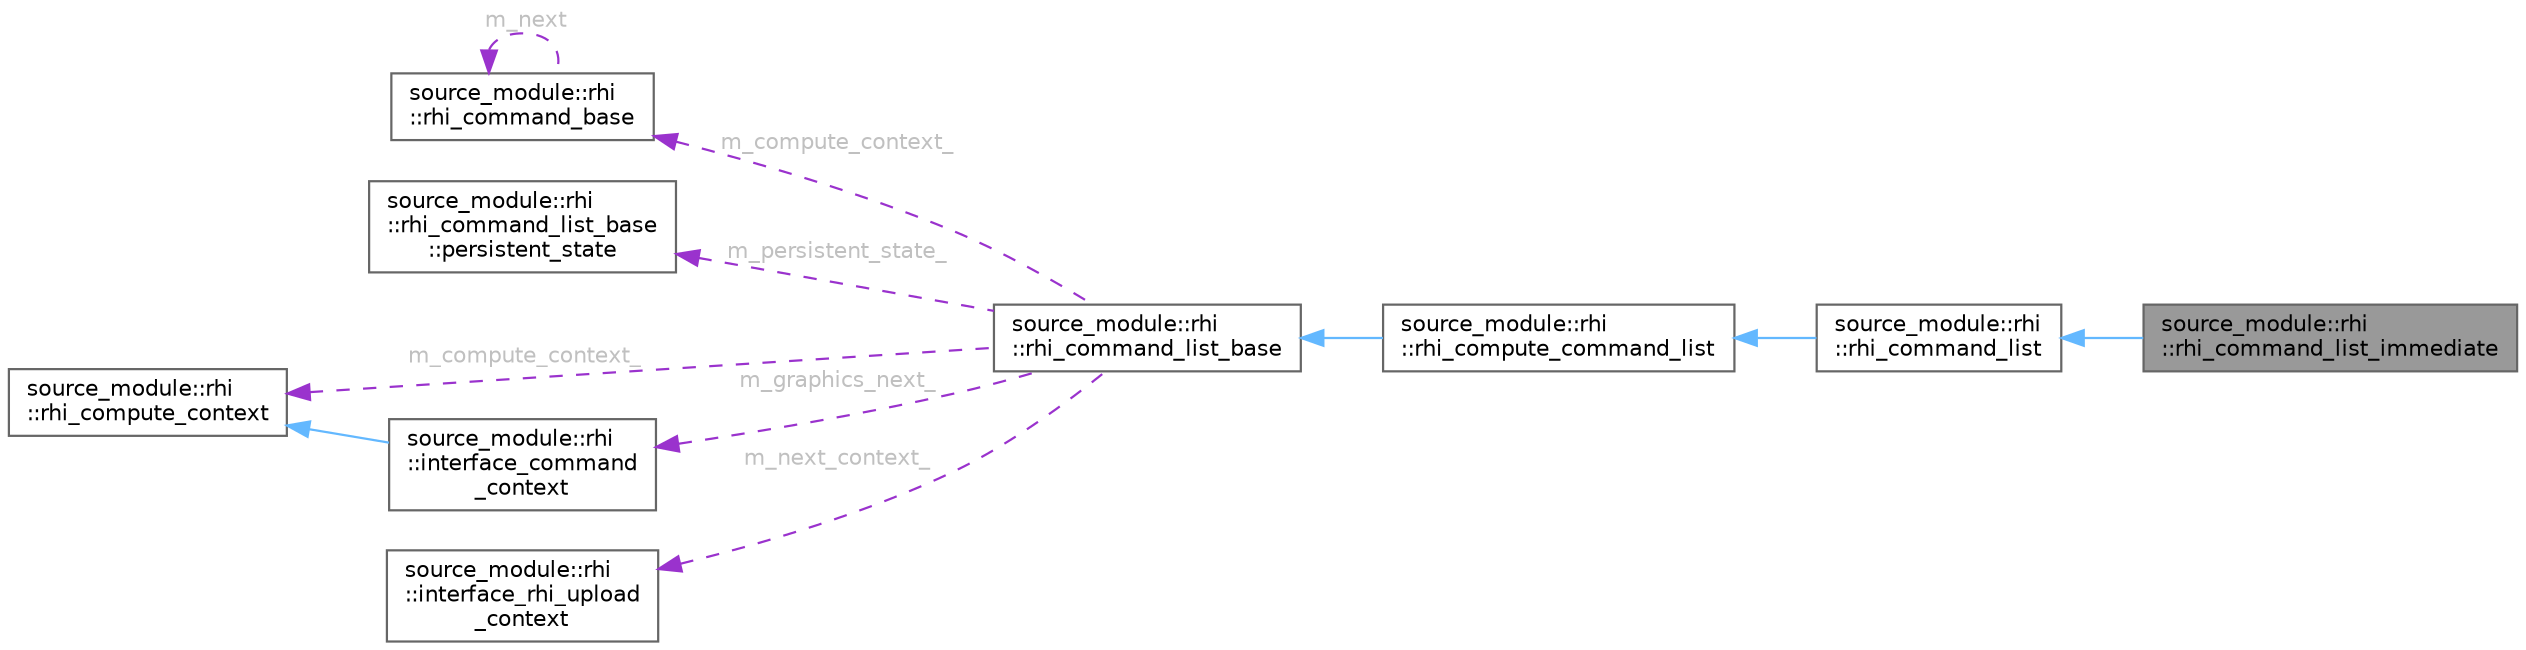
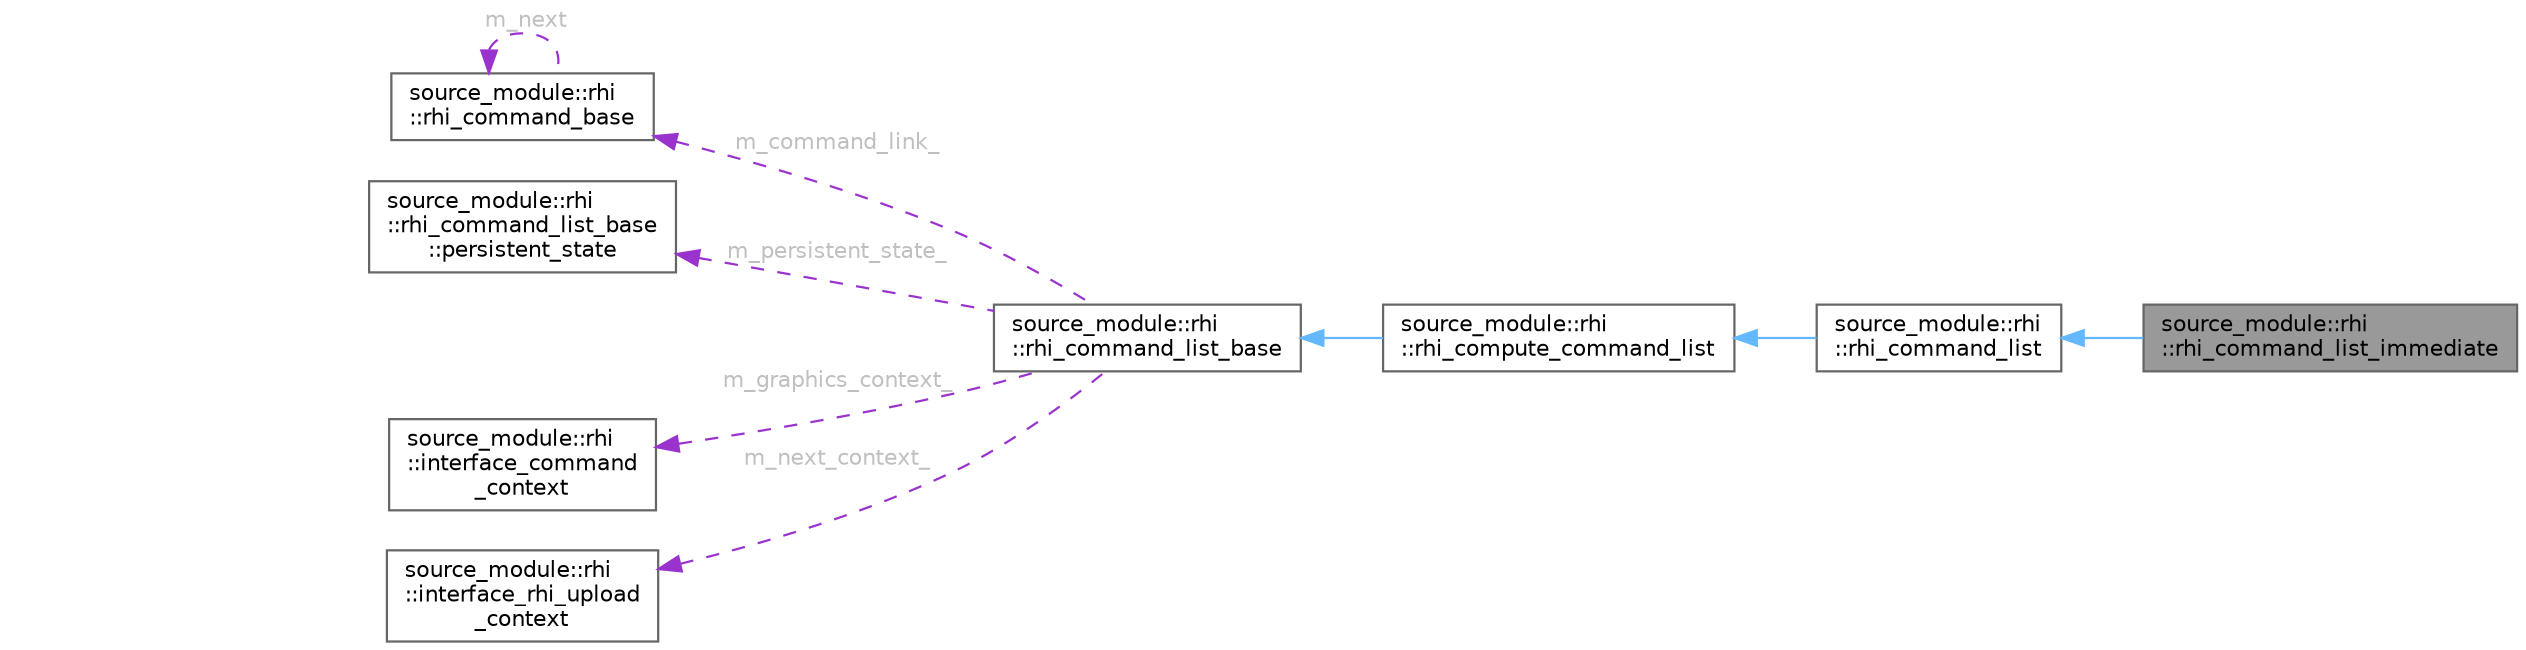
edge "source_module::rhi ::rhi_command_list_base" -> "source_module::rhi ::rhi_command_base": label " m_compute_context_" -> " m_command_link_"
edge "source_module::rhi ::rhi_command_list_base" -> "source_module::rhi ::interface_command _context": label " m_graphics_next_" -> " m_graphics_context_"
node "source_module::rhi ::rhi_compute_context": removed
